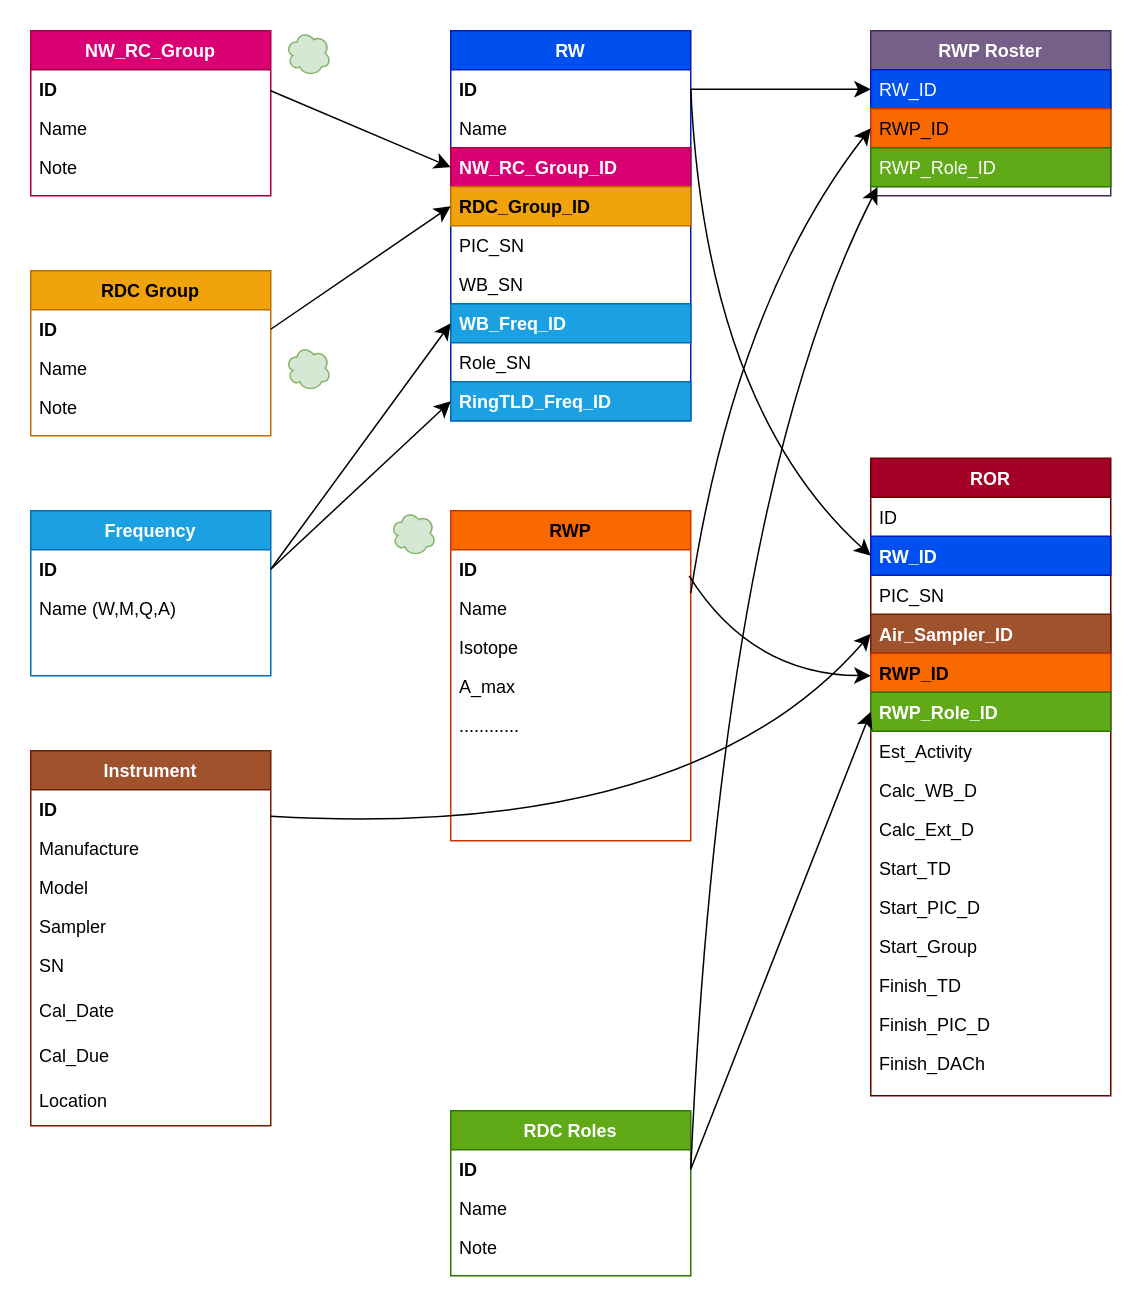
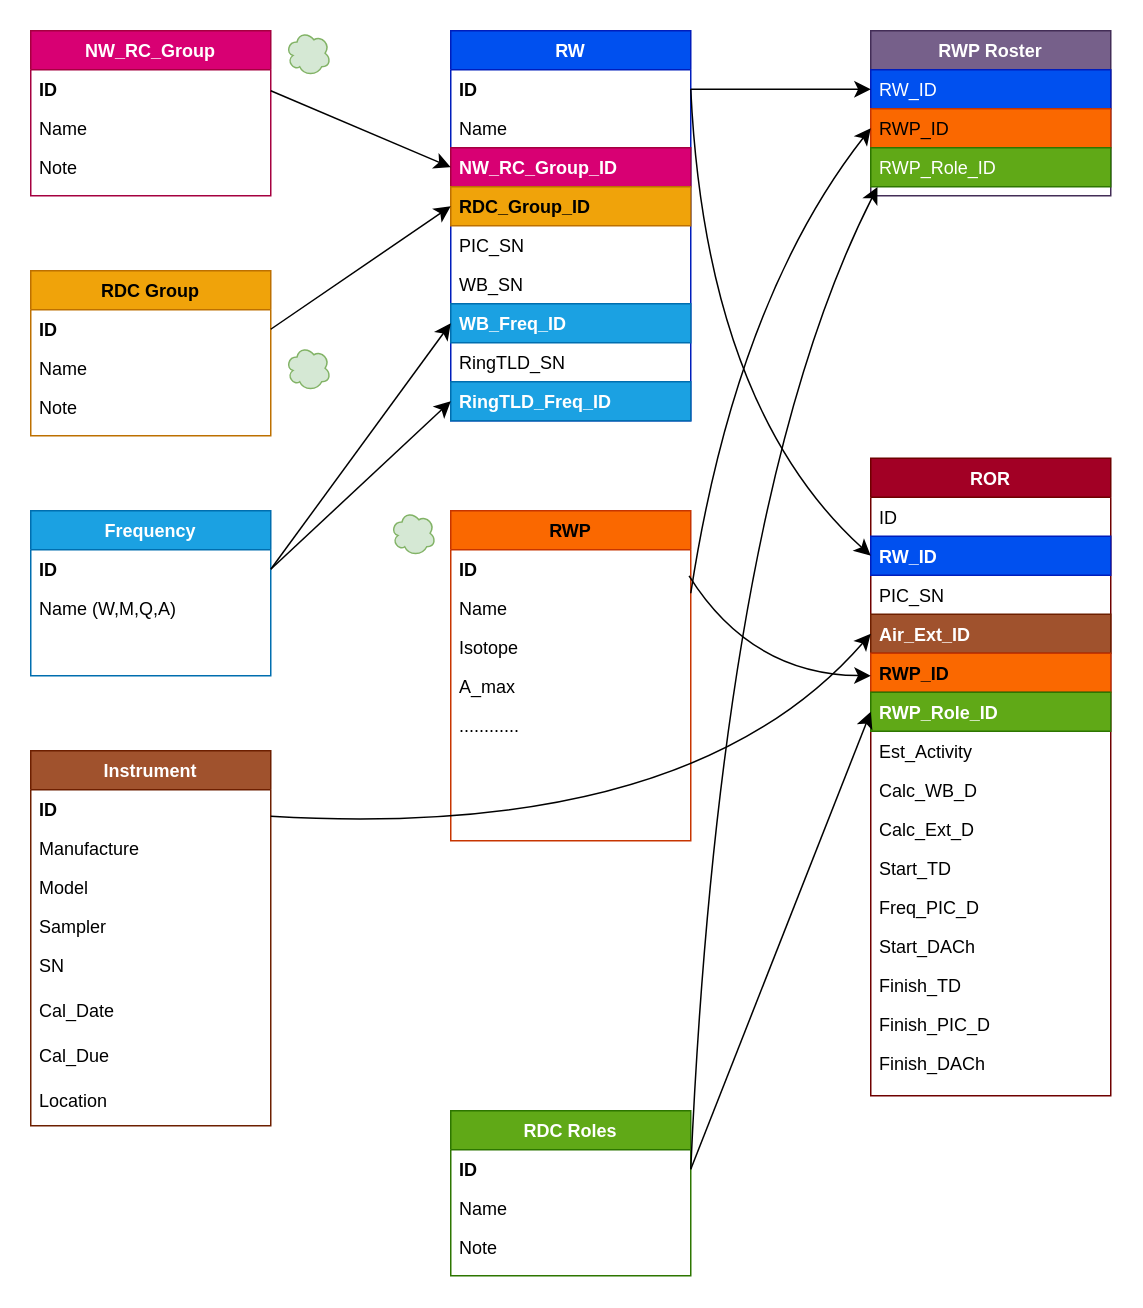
node "Role_SN": label "Role_SN" -> "RingTLD_SN"
node "Air_Sampler_ID": label "Air_Sampler_ID" -> "Air_Ext_ID"
node "Start_PIC_D": label "Start_PIC_D" -> "Freq_PIC_D"
node "Start_Group": label "Start_Group" -> "Start_DACh"
